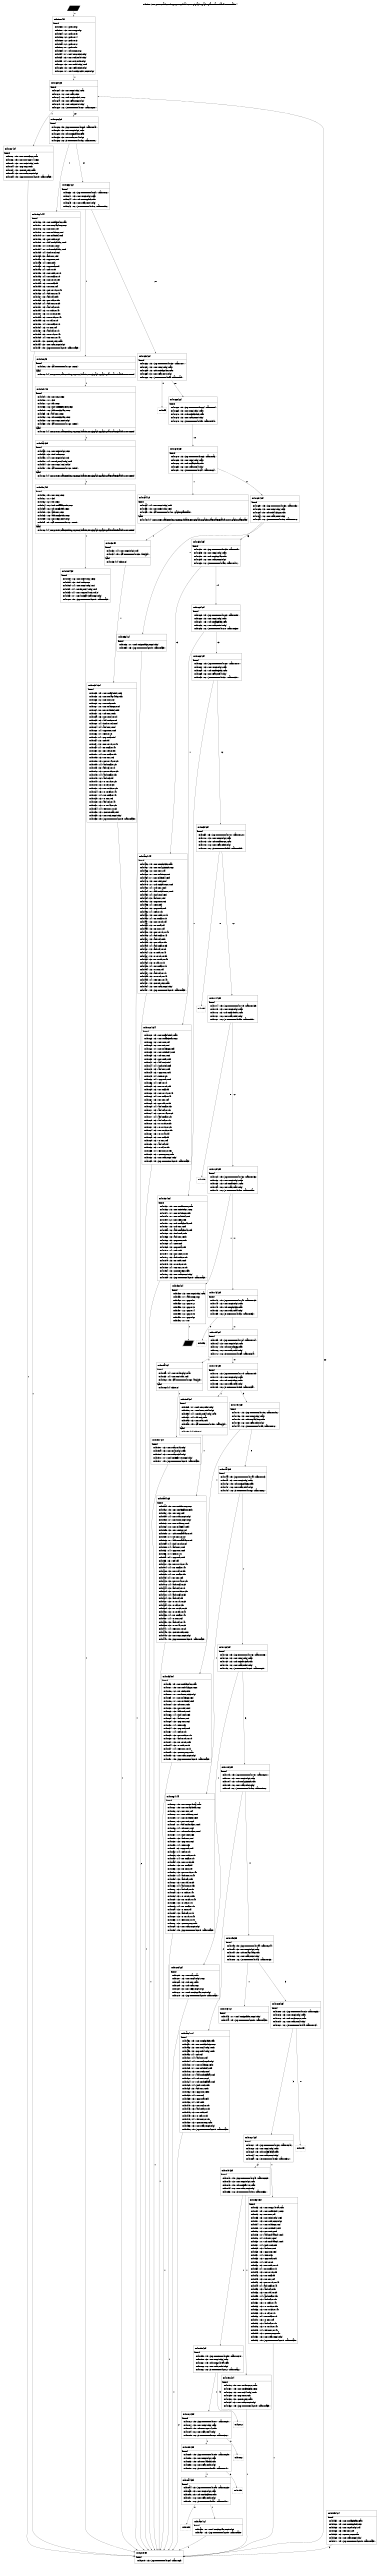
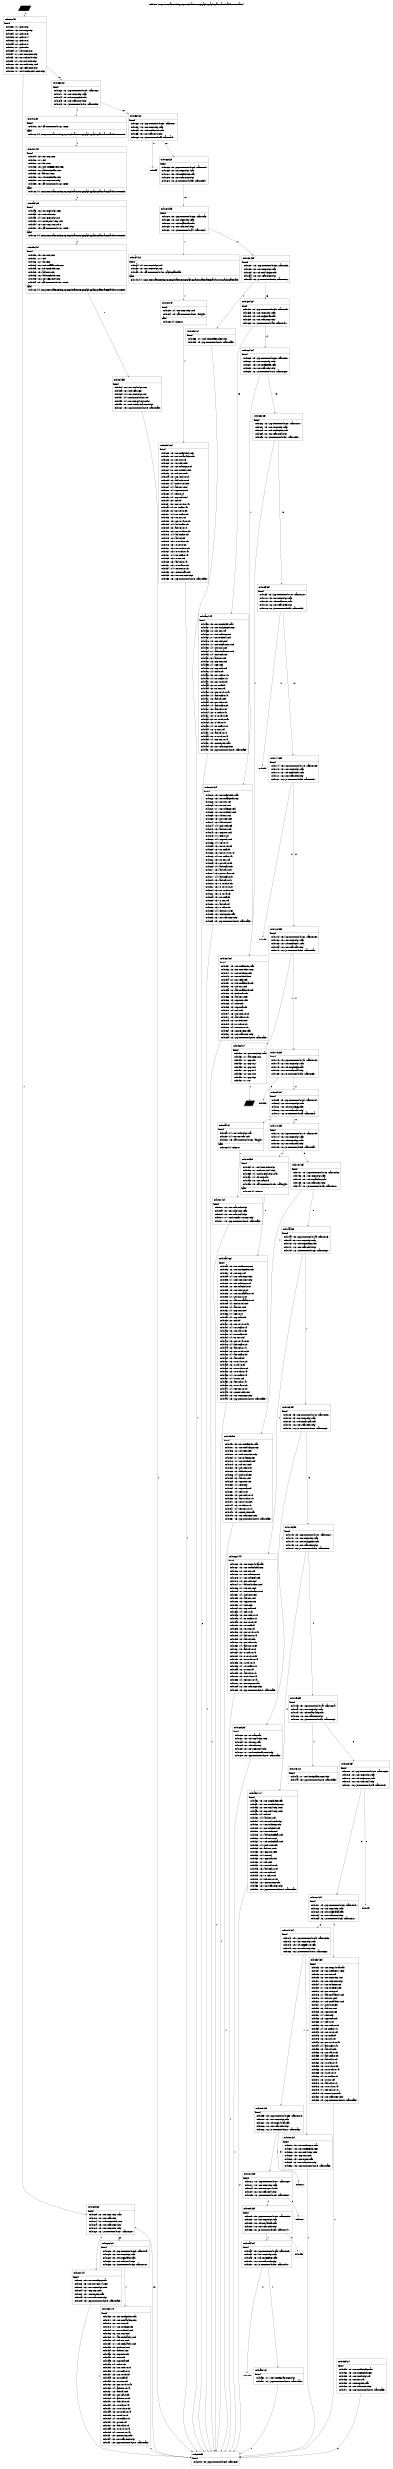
edge "0x401626 [22]" -> "0x40163c [22]": now "0x4015e0 [47]" -> "0x40163c [22]"
